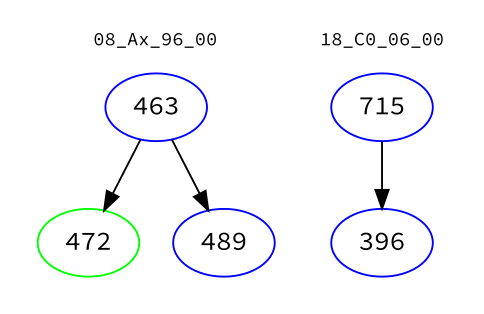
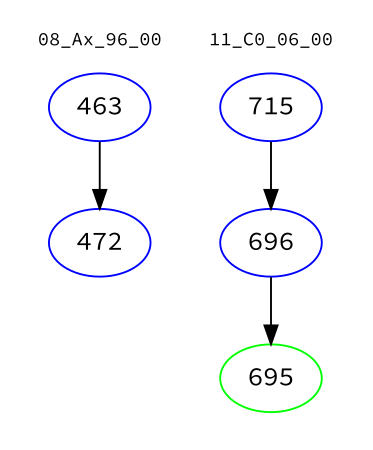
cluster "18_C0_06_00": label "18_C0_06_00" -> "11_C0_06_00"
node "472": color green -> blue
node "489": removed
node "396": label "396" -> "696"
node "695": added
